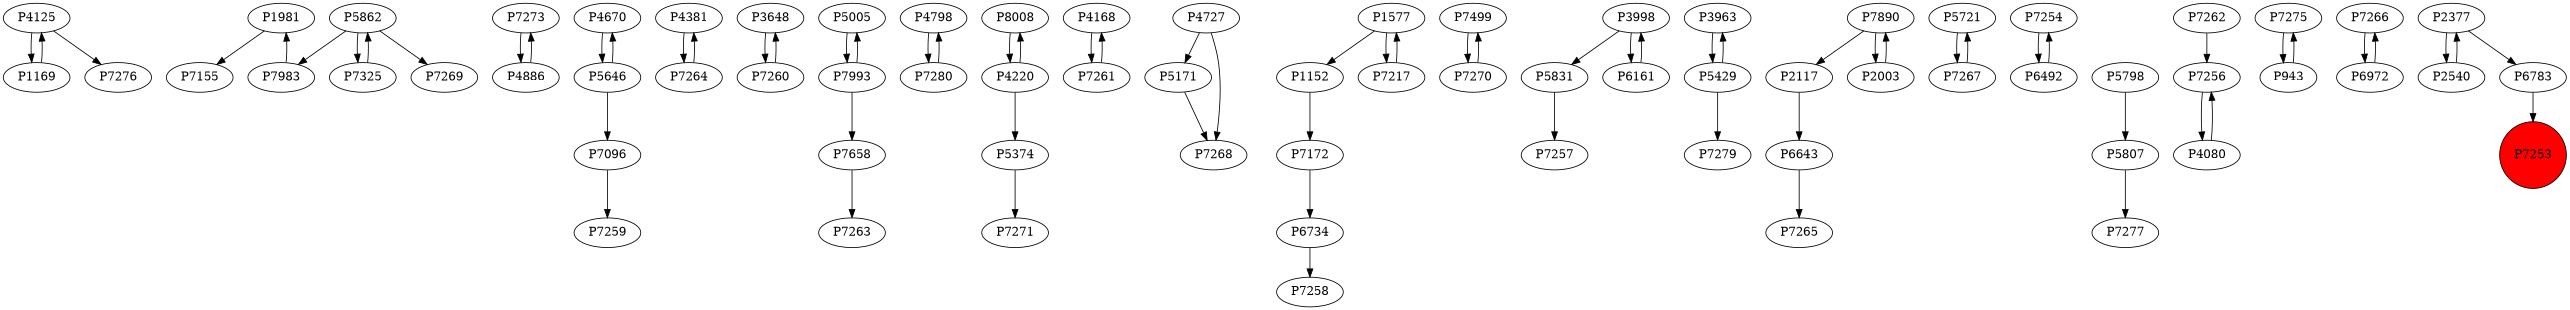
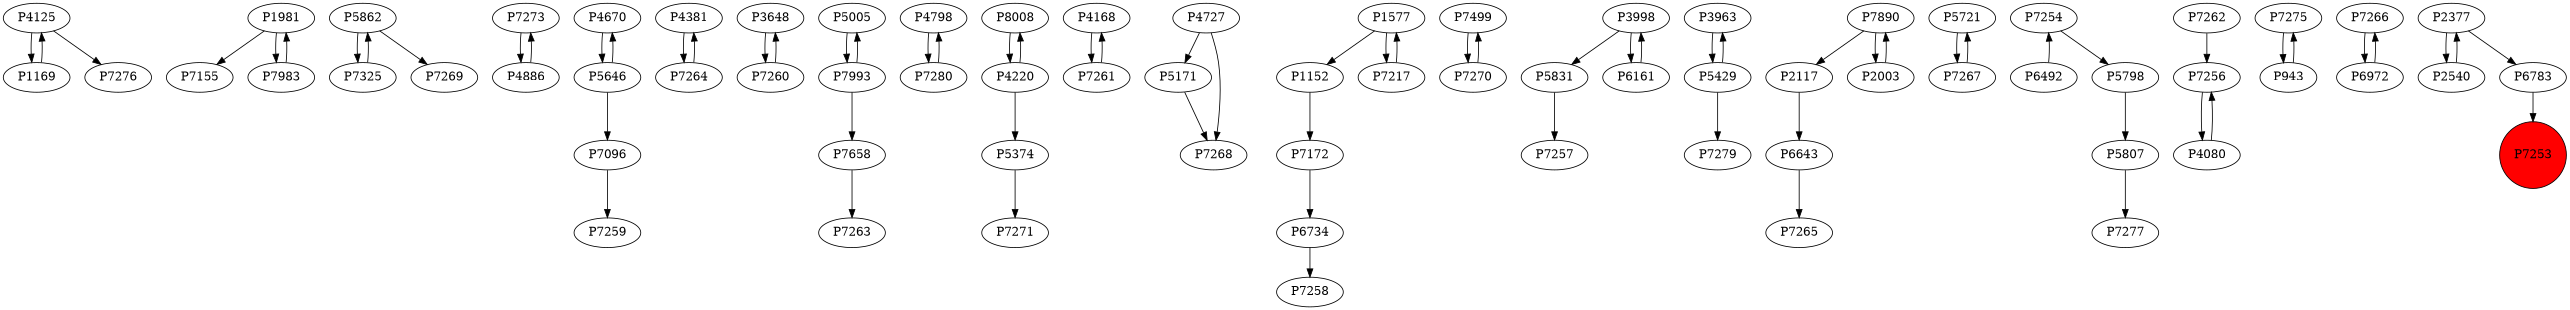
edge "P7254" -> "P6492": now "P7254" -> "P5798"
edge "P5862" -> "P7983": now "P1981" -> "P7983"
